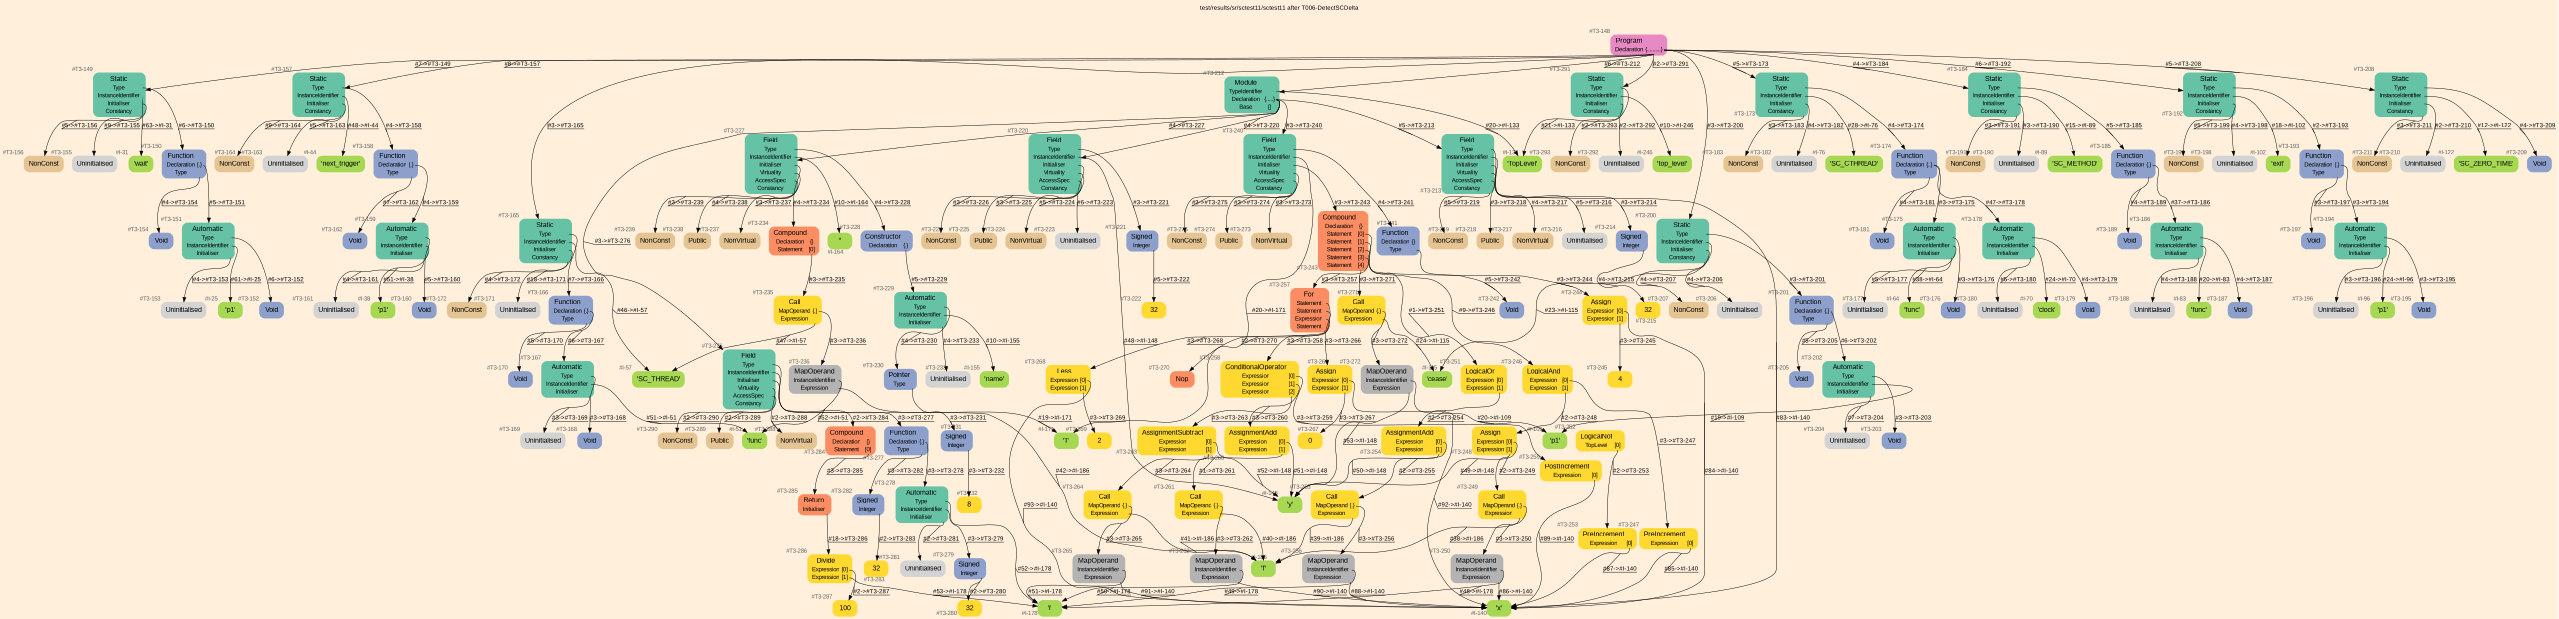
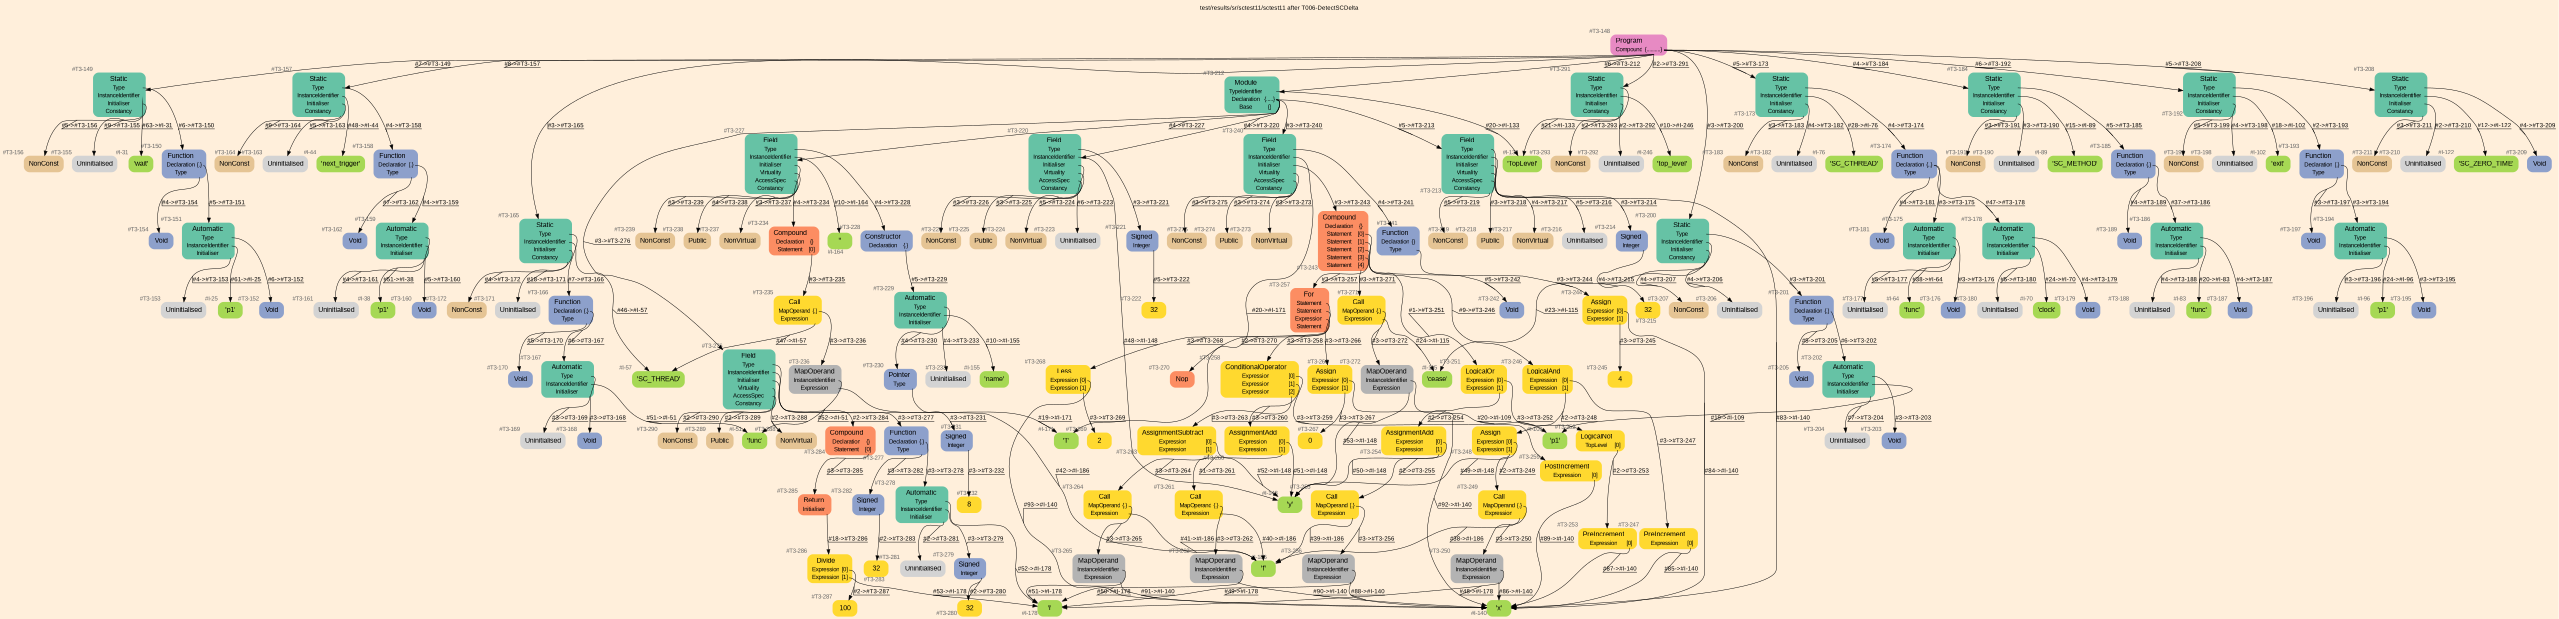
node "Program": text "Declaration" -> "Compound"
edge "LogicalOr" -> "LogicalNot": added, label "#3->#T3-252"
